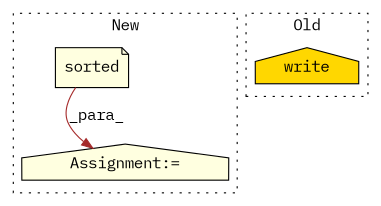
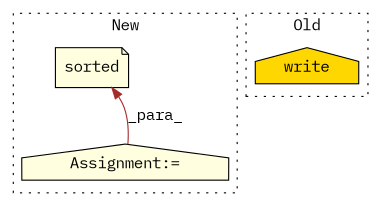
edge "sorted" -> "Assignment:=": reversed
